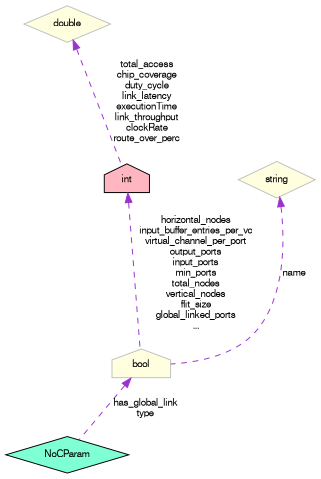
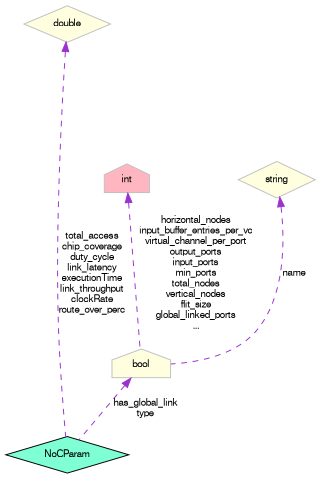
edge "int" -> "double": now "NoCParam" -> "double"
node "int": color black -> grey75
